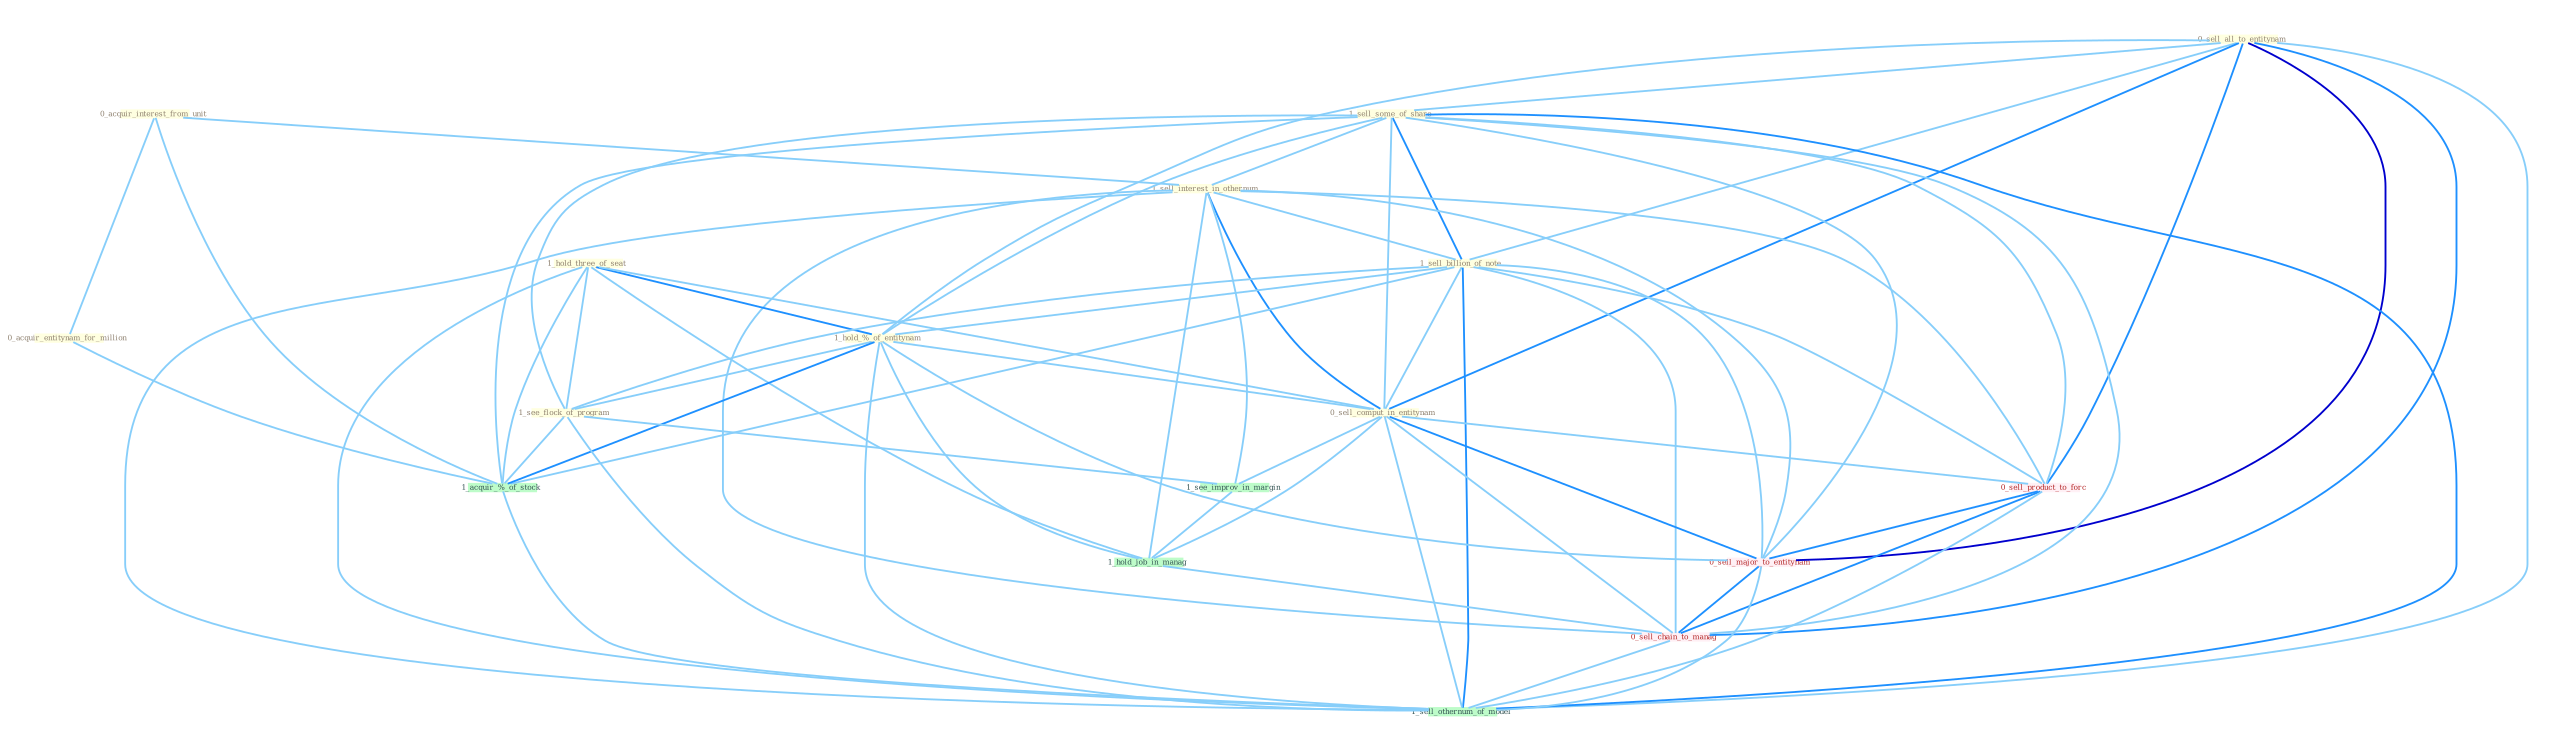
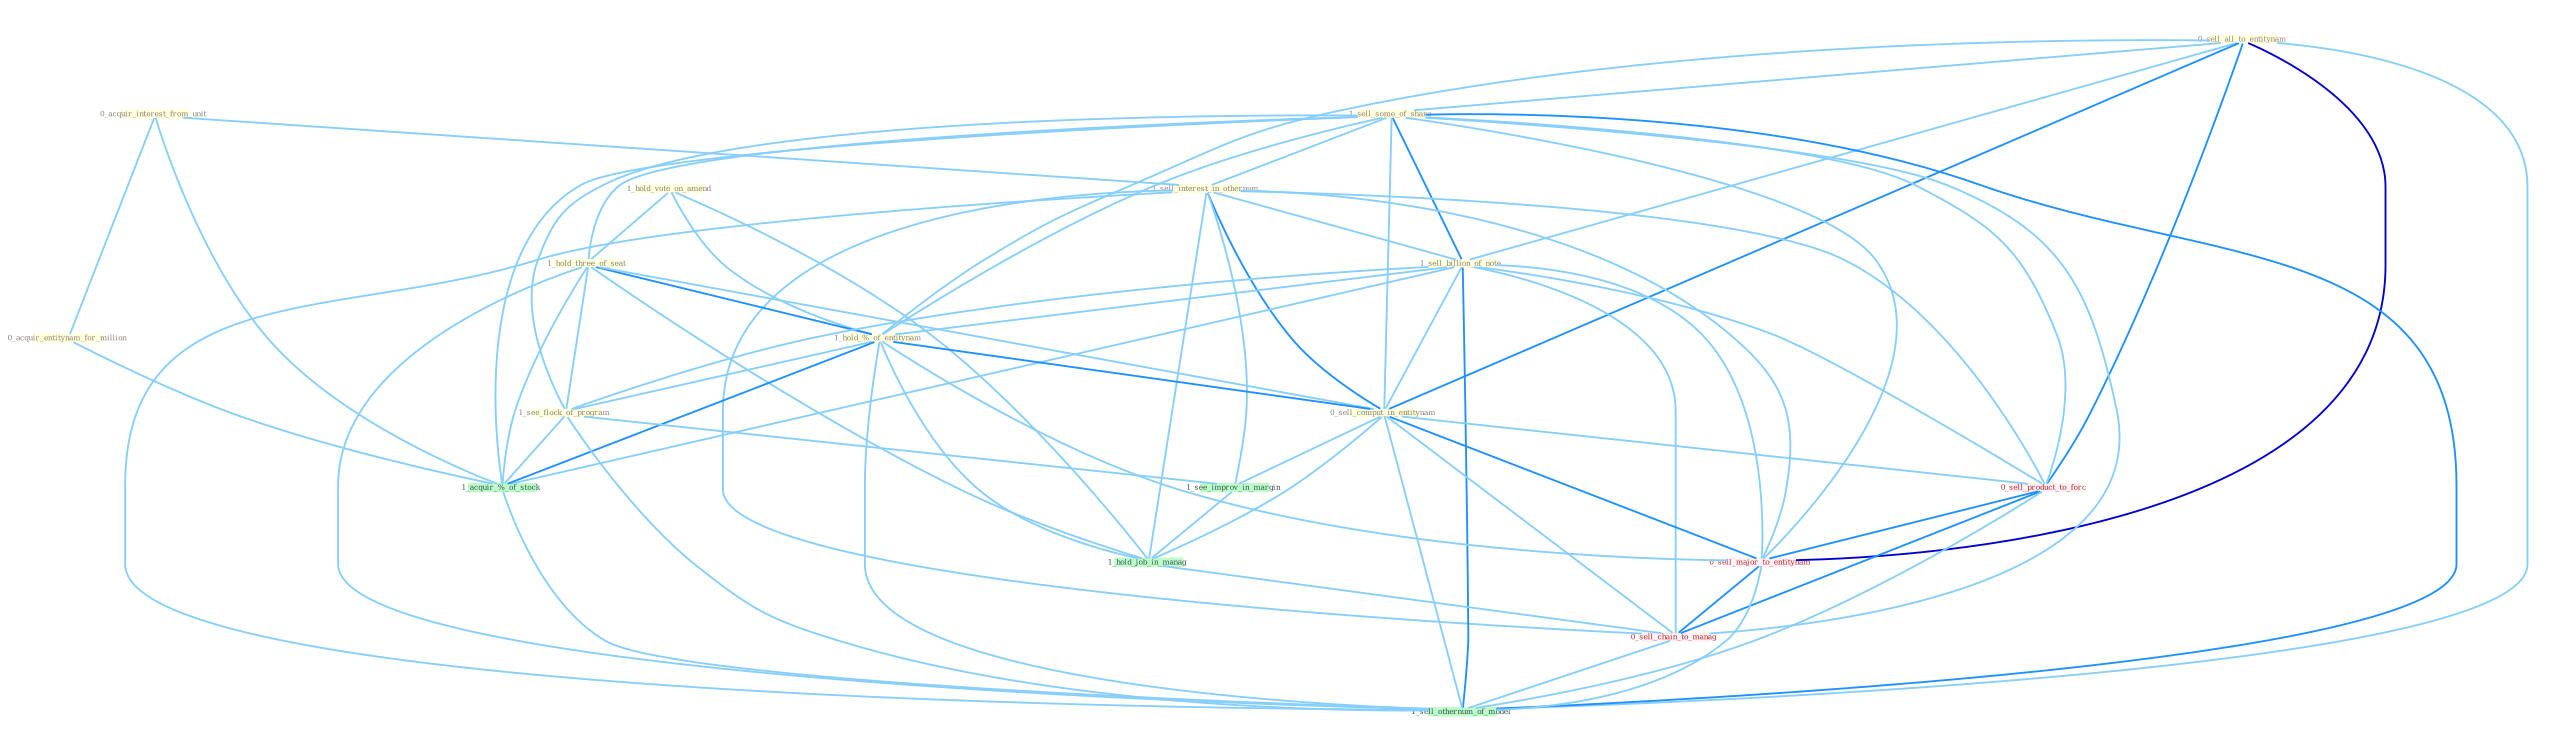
edge "1_sell_some_of_share" -- "1_hold_three_of_seat": added
node "1_hold_vote_on_amend": added
edge "1_hold_%_of_entitynam" -- "0_sell_comput_in_entitynam": color #87cefa -> #1e90ff
edge "0_sell_all_to_entitynam" -- "0_sell_chain_to_manag": removed
